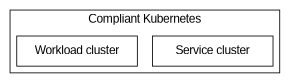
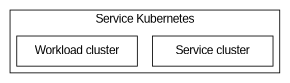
cluster "Compliant Kubernetes": label "Compliant Kubernetes" -> "Service Kubernetes"
